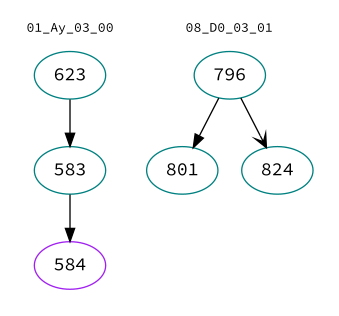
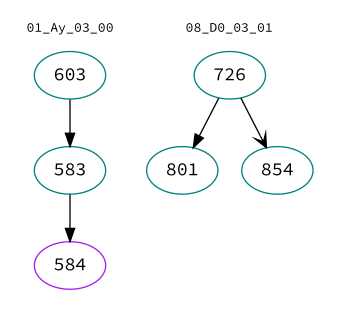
node "623": label "623" -> "603"
node "796": label "796" -> "726"
node "824": label "824" -> "854"
